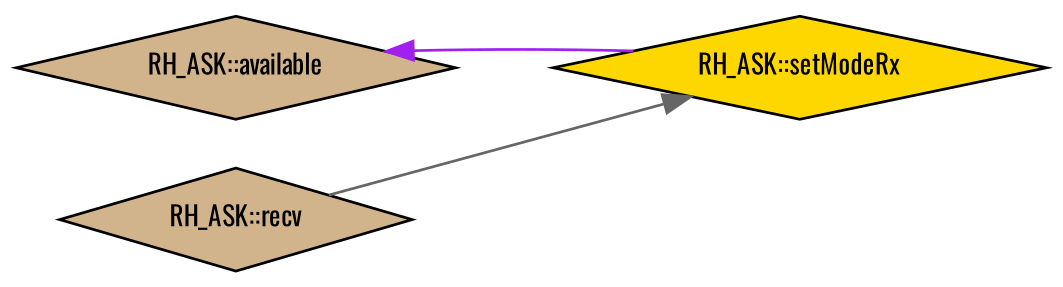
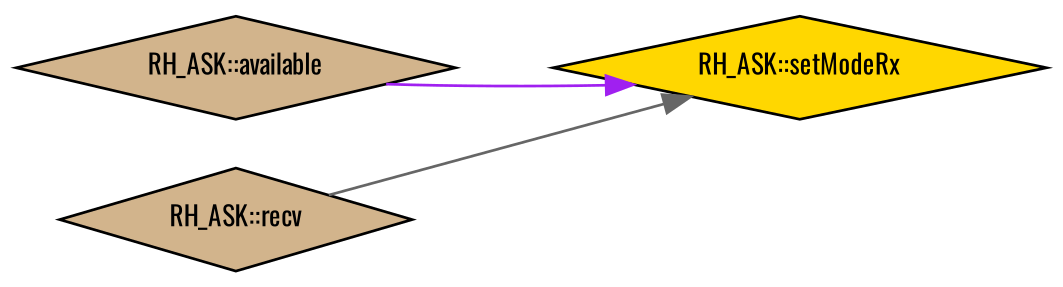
edge "RH_ASK::setModeRx" -> "RH_ASK::available": reversed
